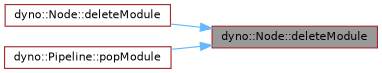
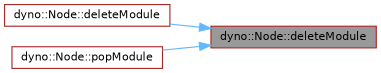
node "dyno::Pipeline::popModule": label "dyno::Pipeline::popModule" -> "dyno::Node::popModule"
